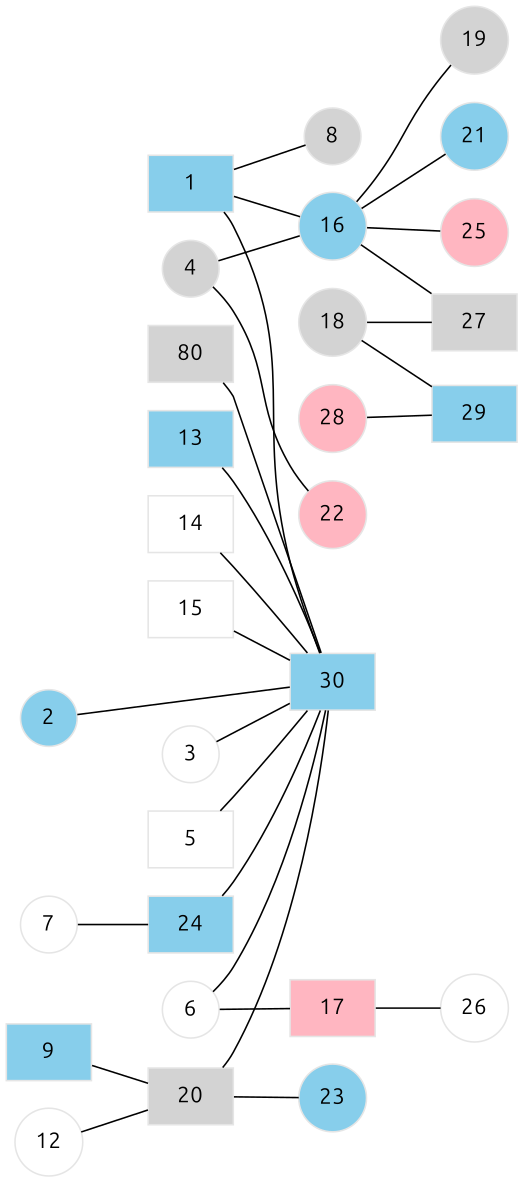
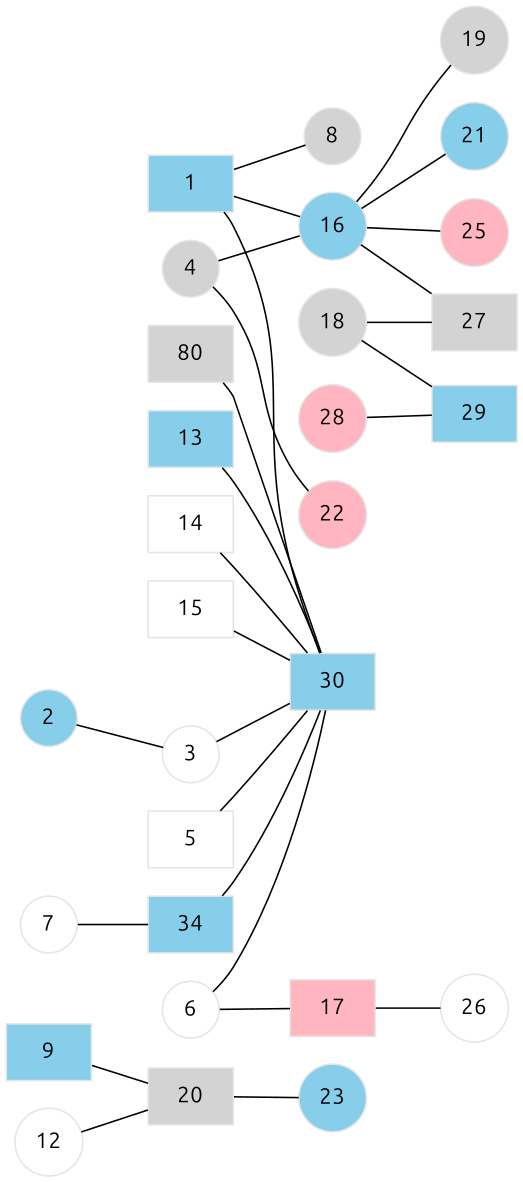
edge "30" -- "2": now "3" -- "2"
edge "30" -- "20": removed
node "24": label "24" -> "34"
